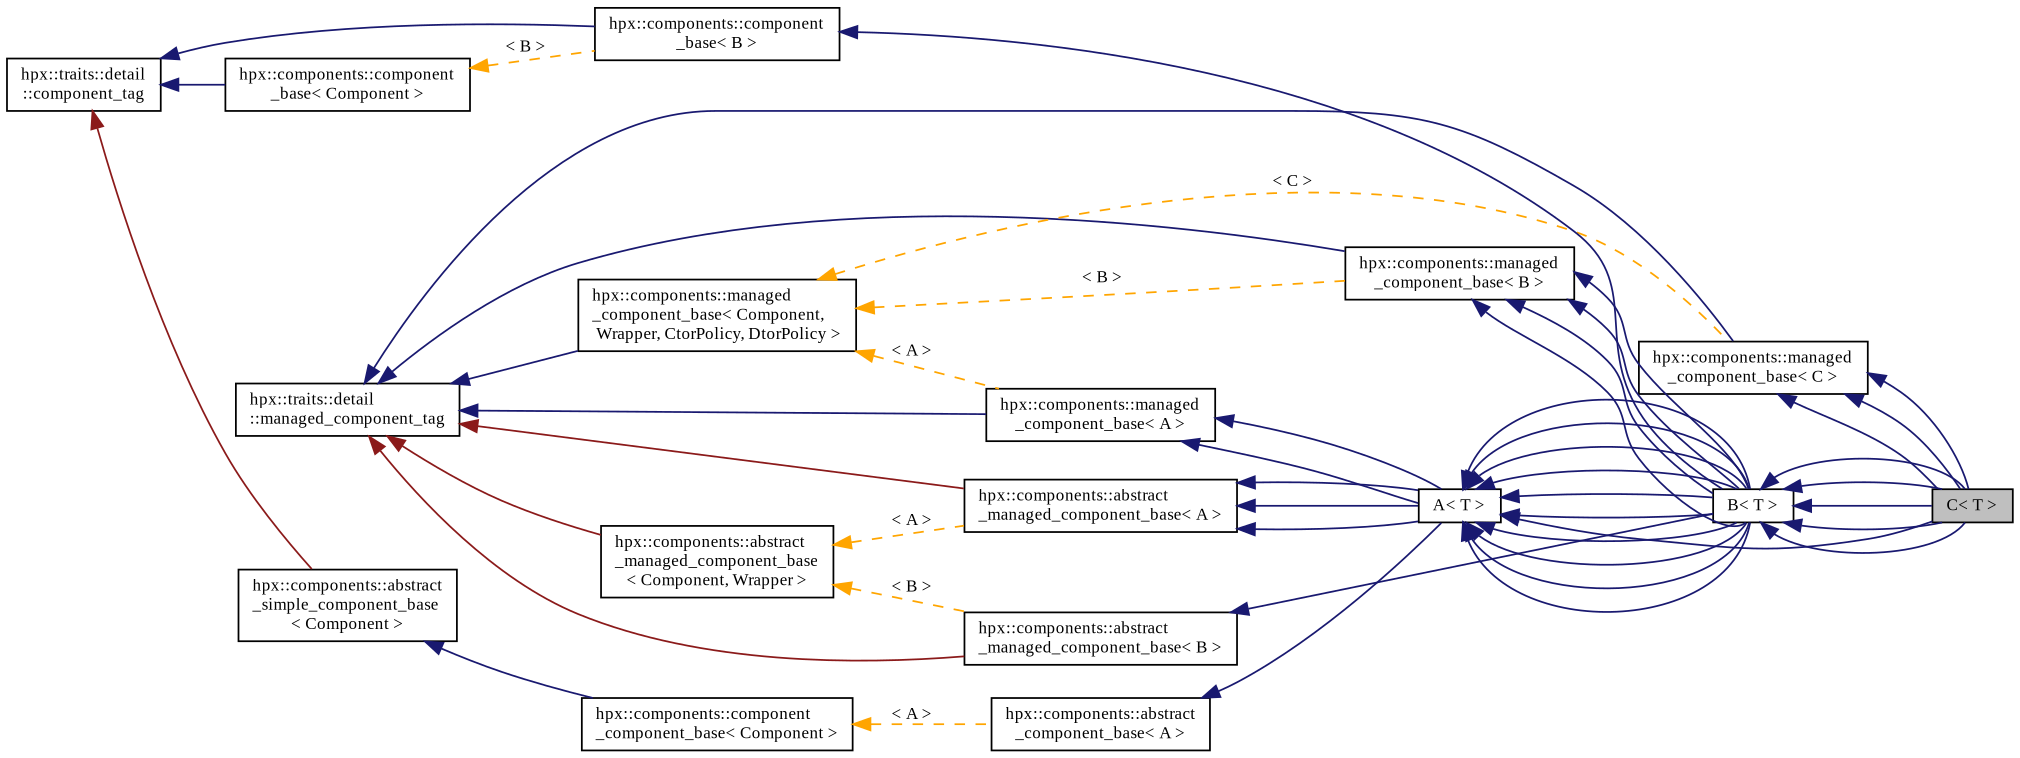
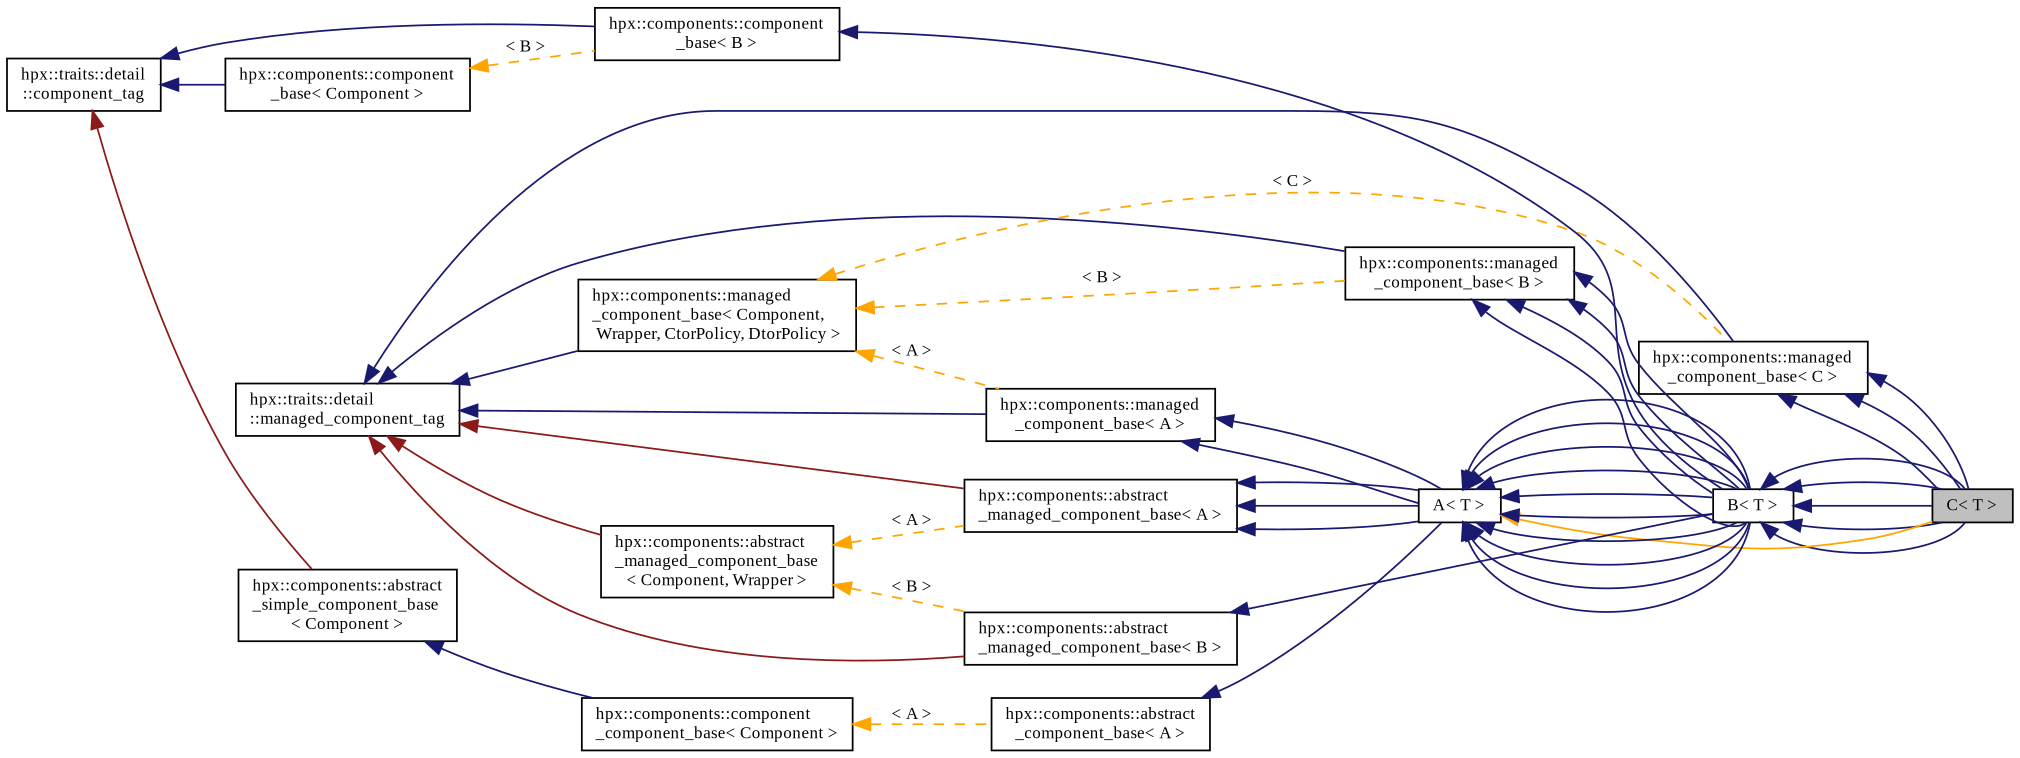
edge "C< T >" -> "A< T >": color midnightblue -> orange
